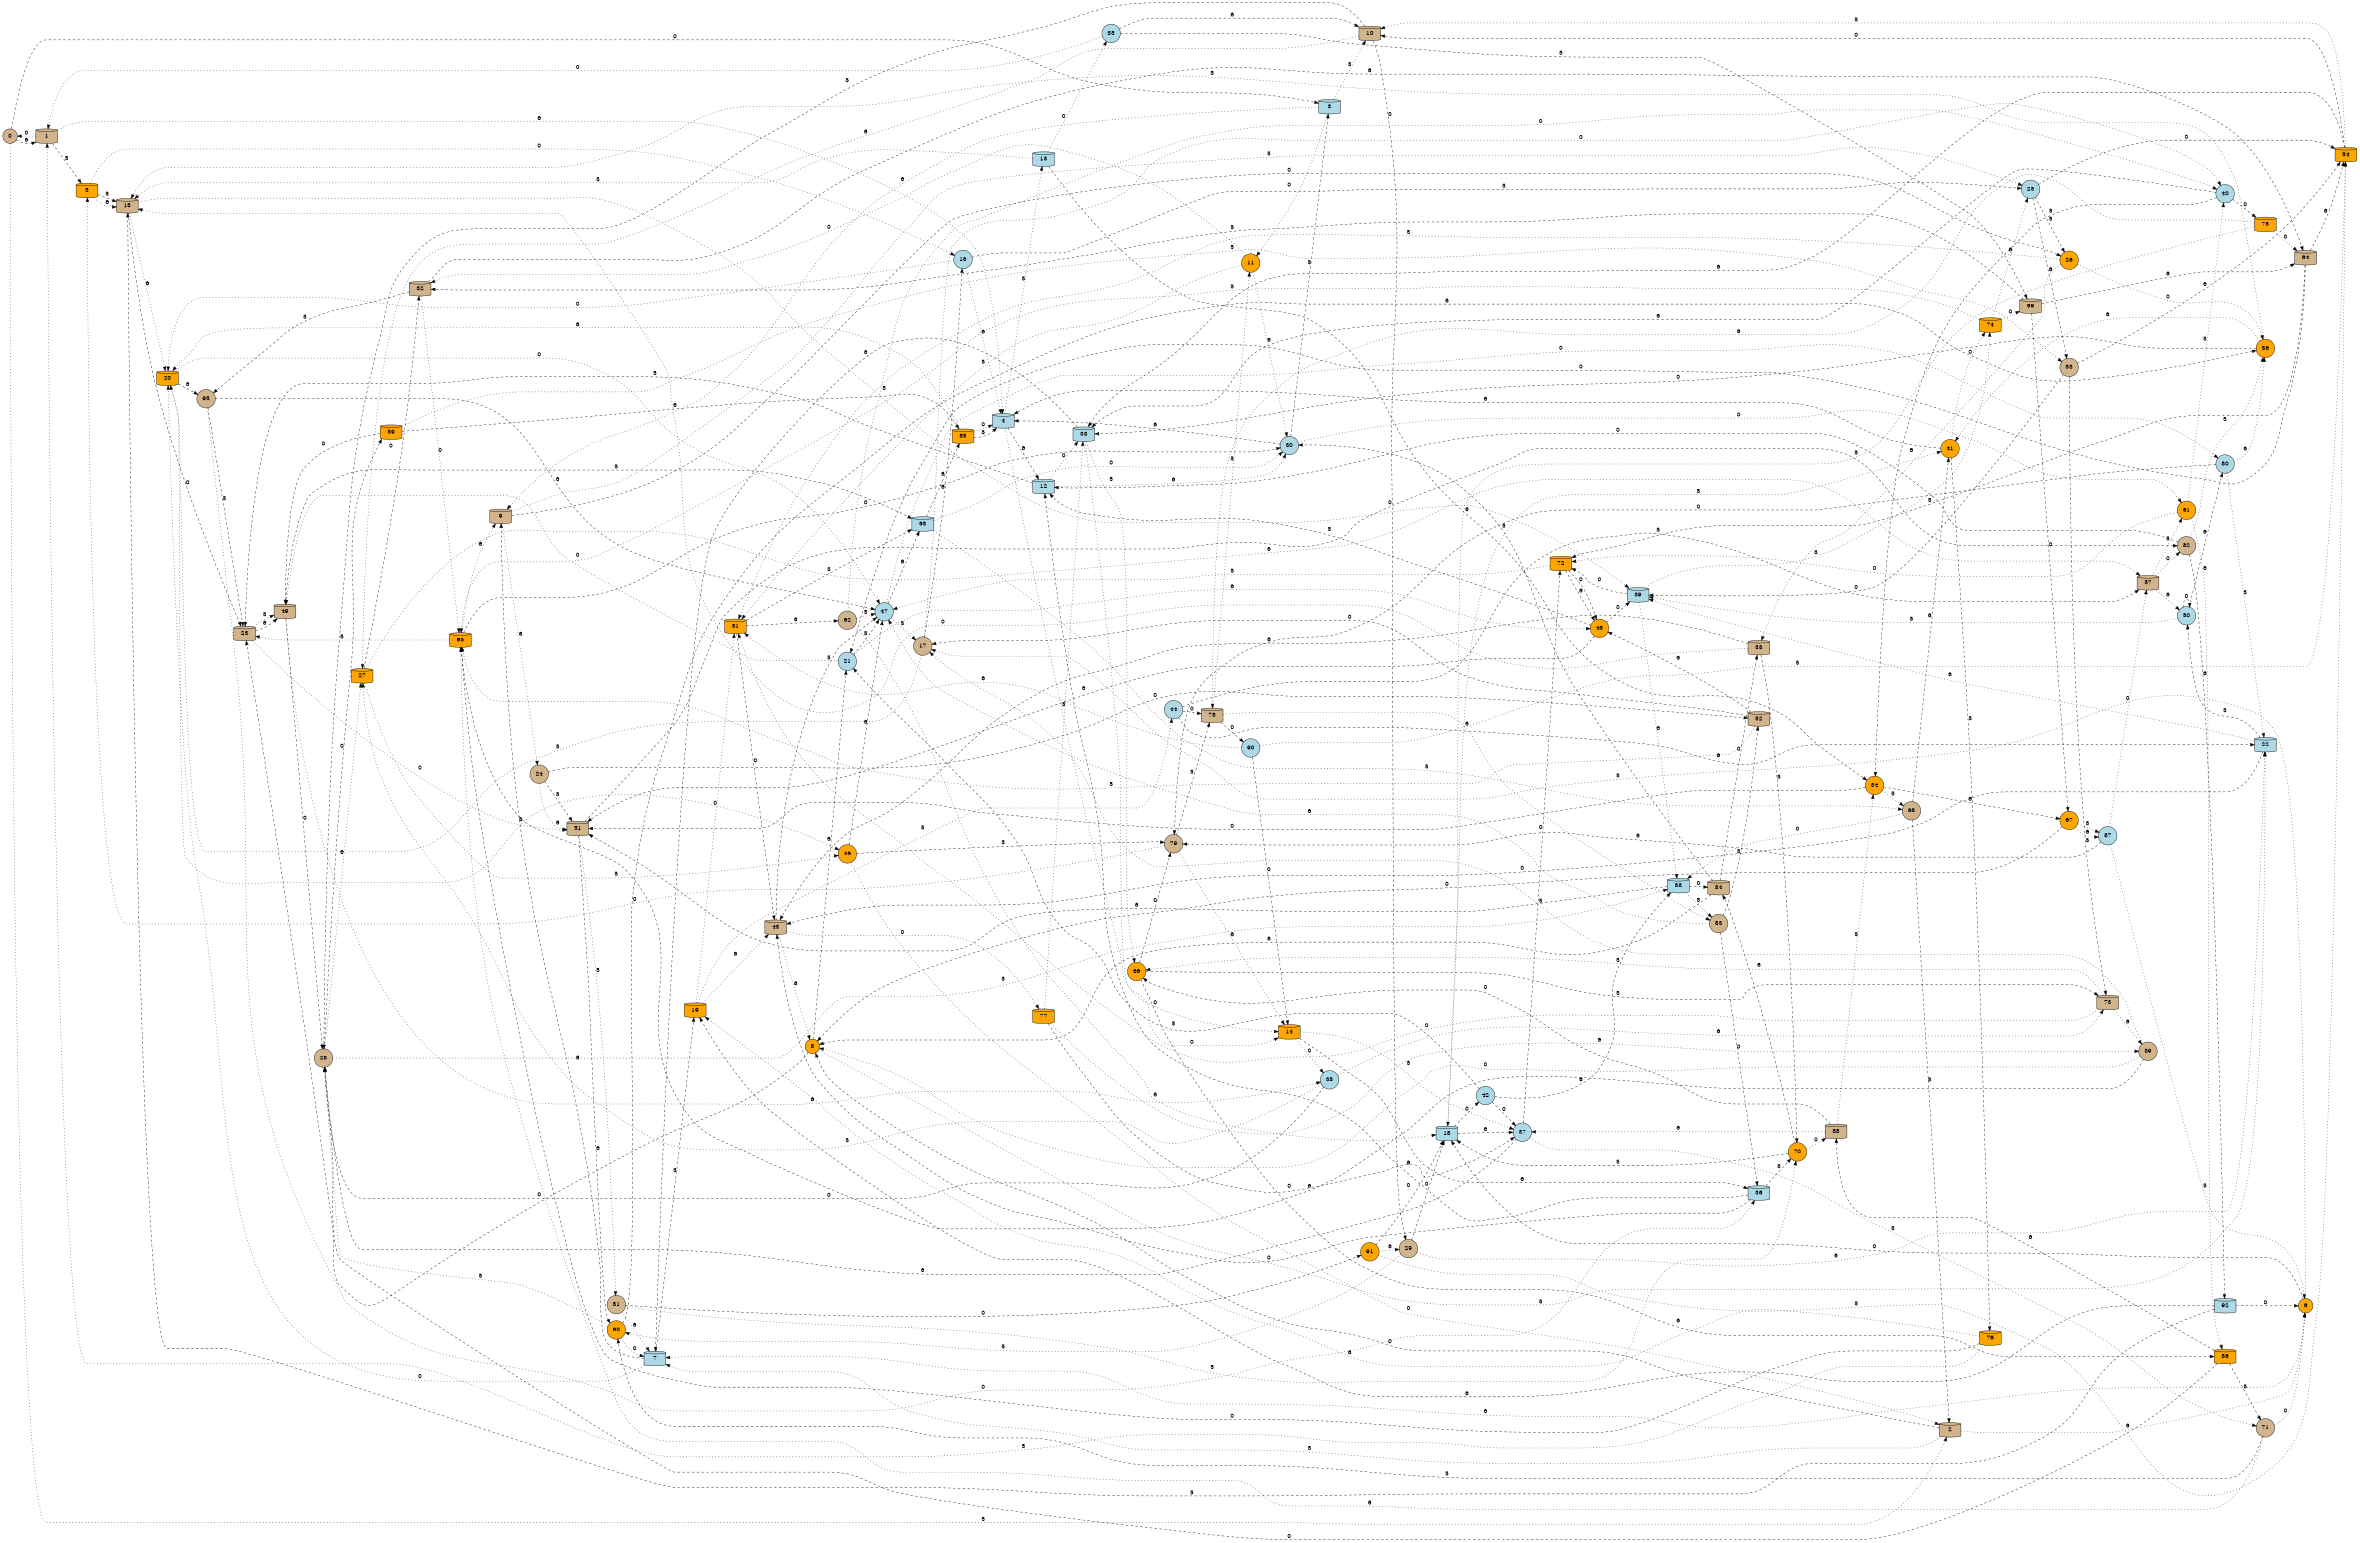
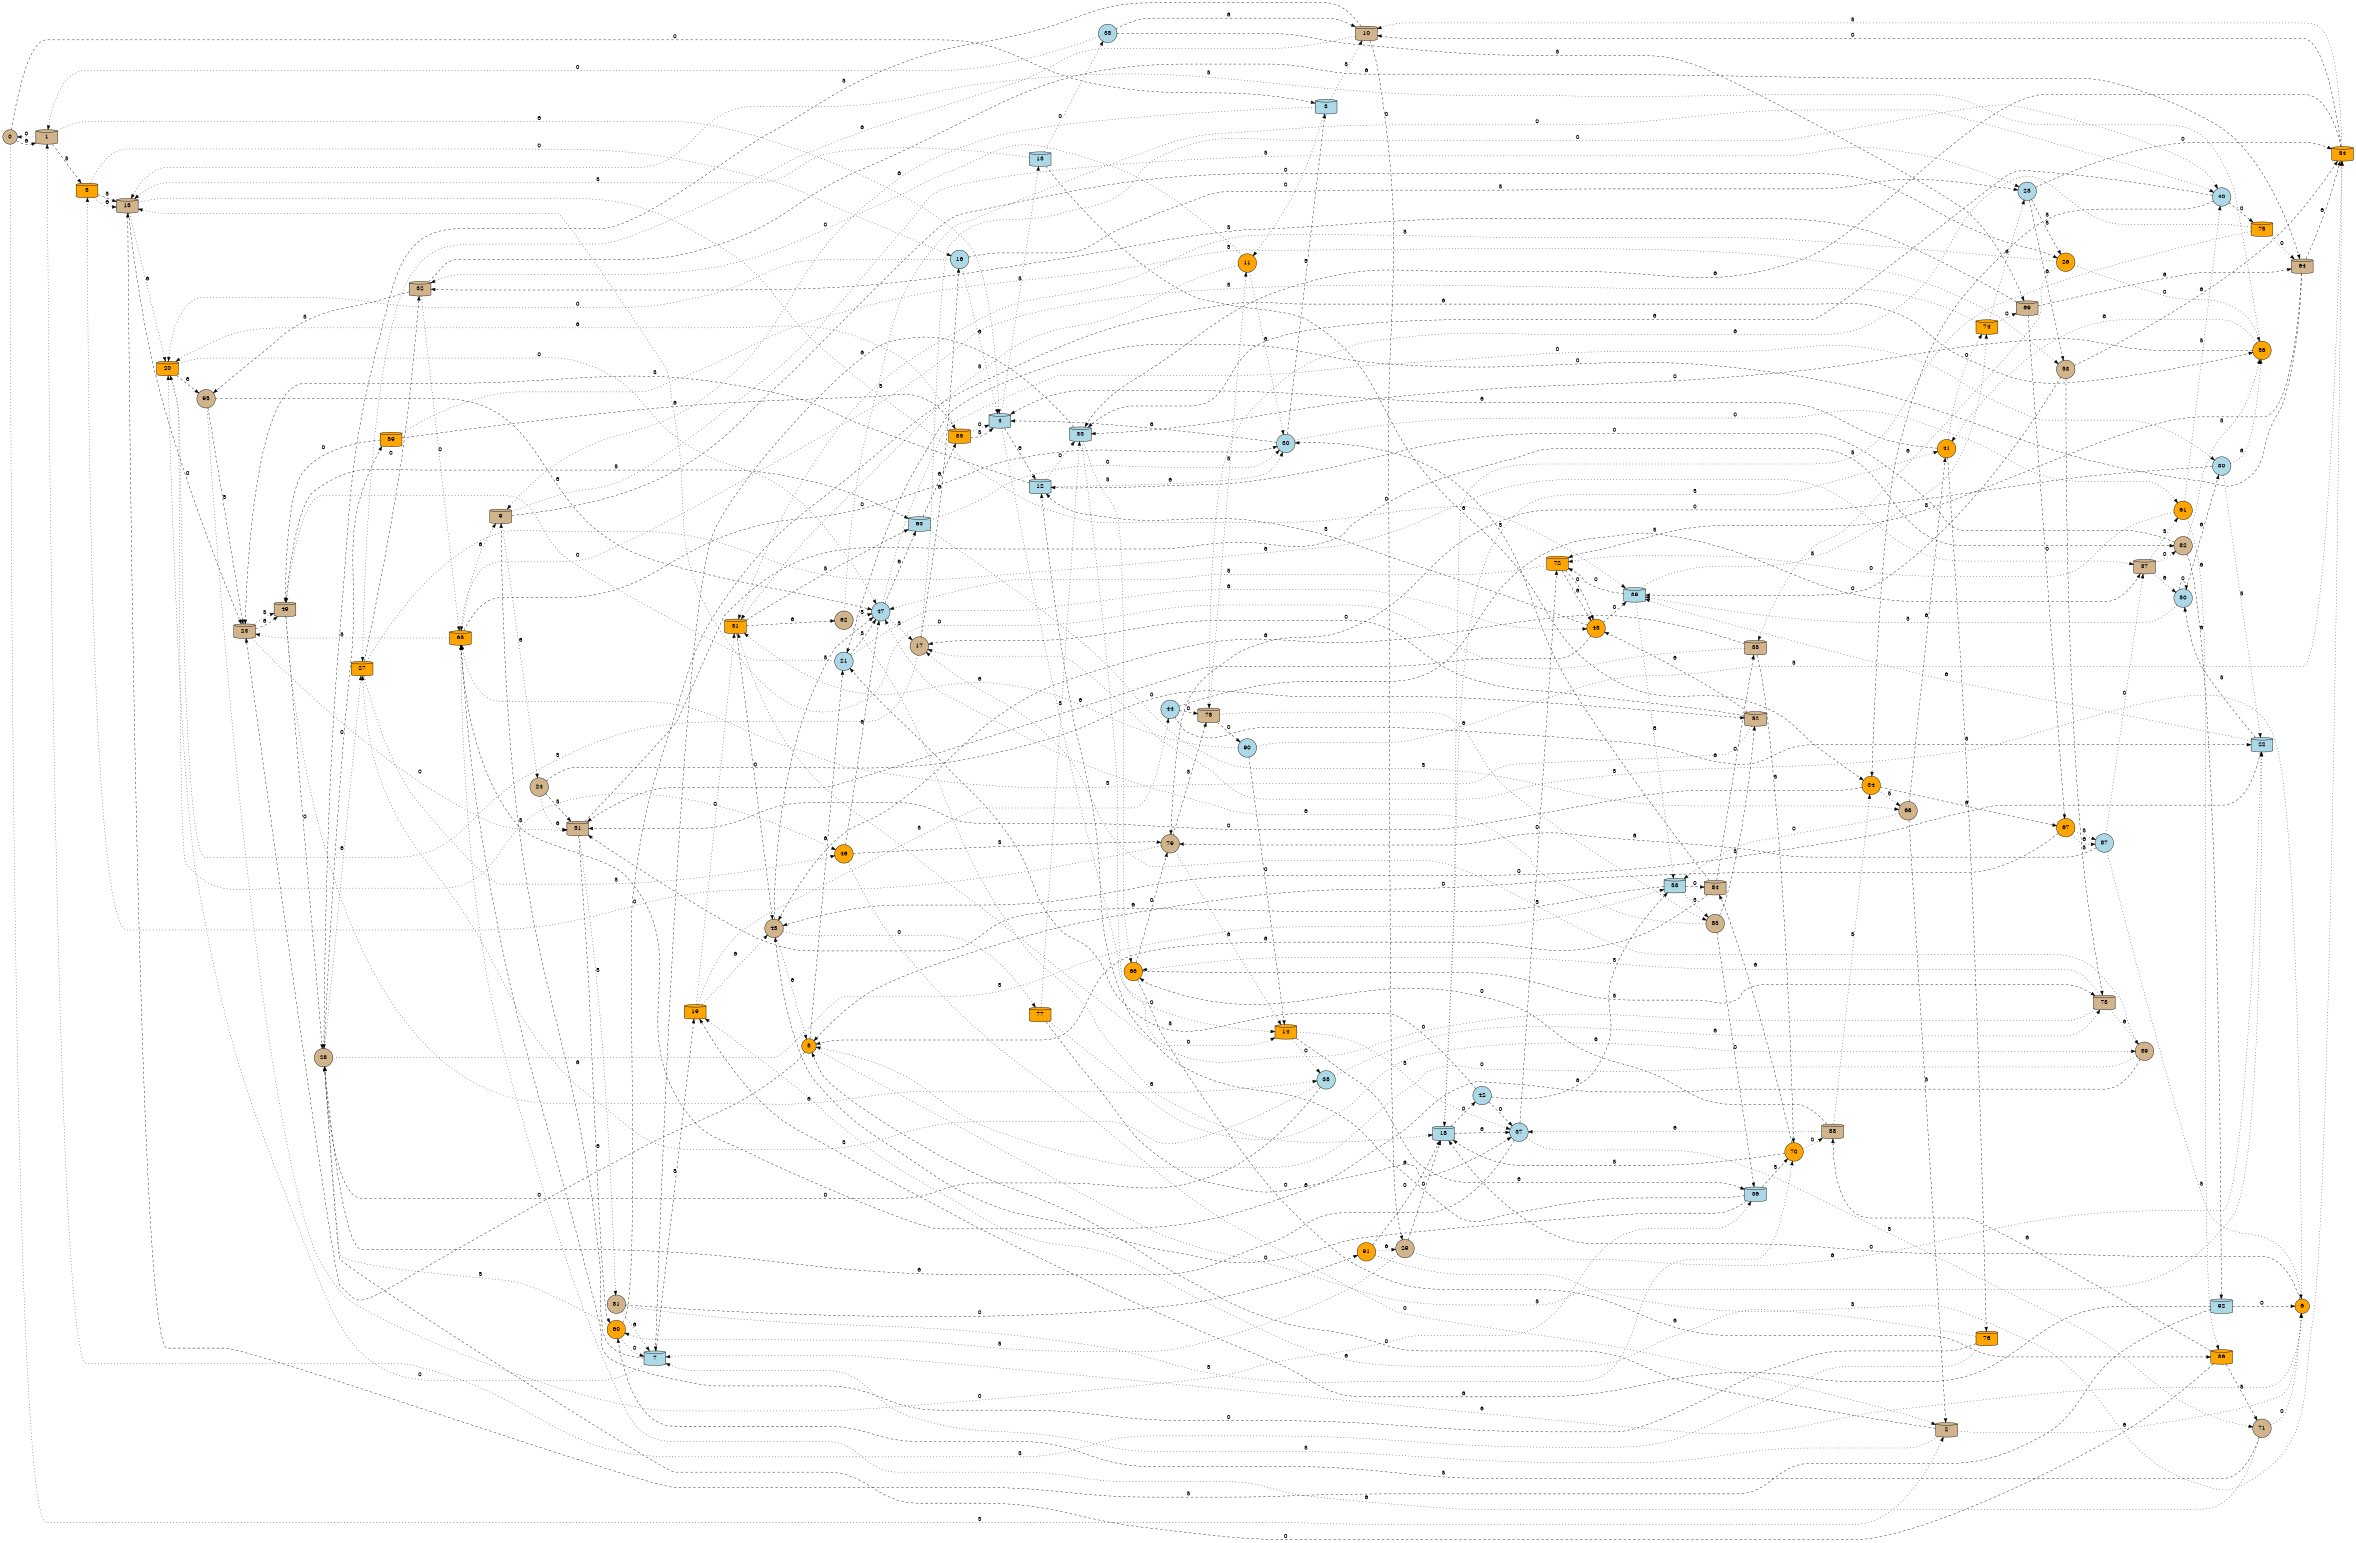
node "43": shape cylinder -> circle
